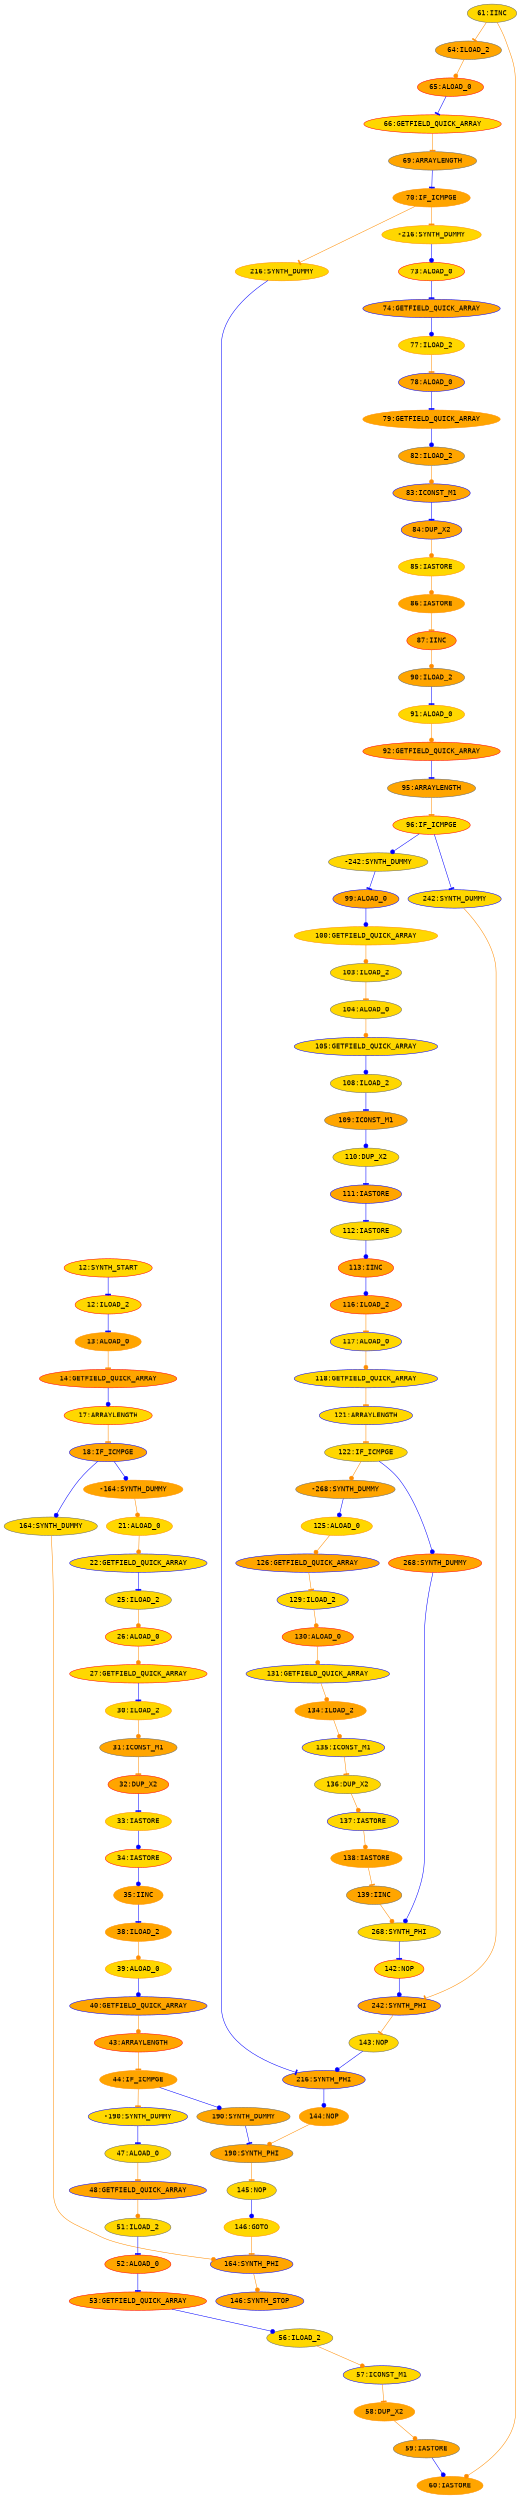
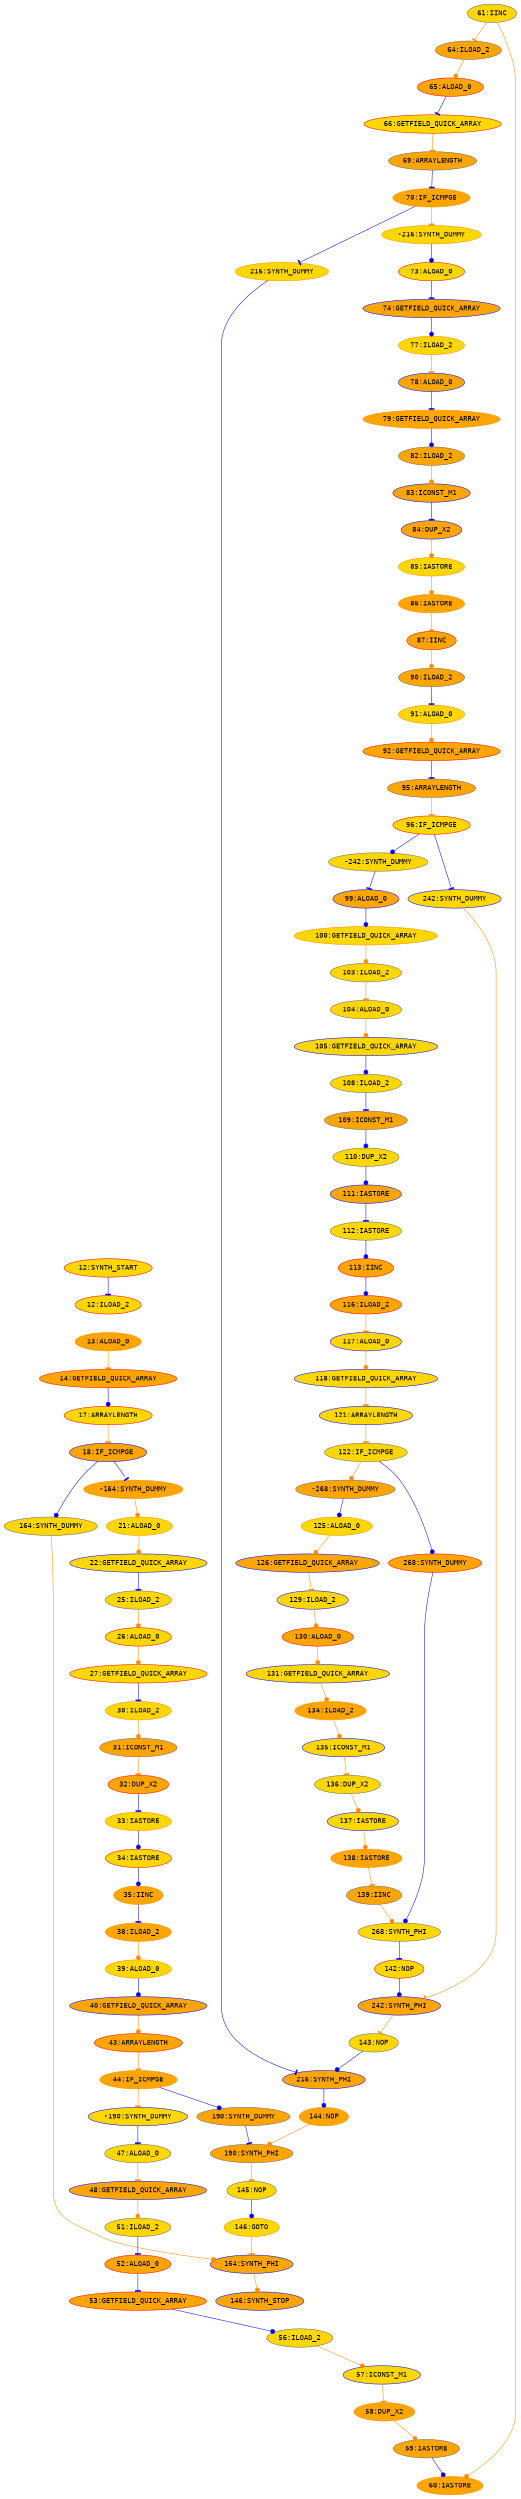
edge "70:IF_ICMPGE" -> "216:SYNTH_DUMMY": color darkorange -> blue
edge "110:DUP_X2" -> "111:IASTORE": arrowhead tee -> dot
edge "12:ILOAD_2" -> "13:ALOAD_0": removed
edge "18:IF_ICMPGE" -> "-164:SYNTH_DUMMY": arrowhead dot -> tee
